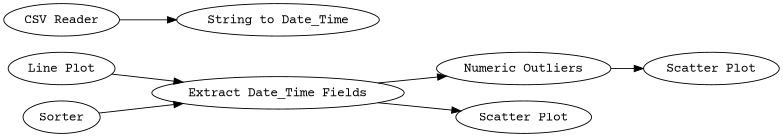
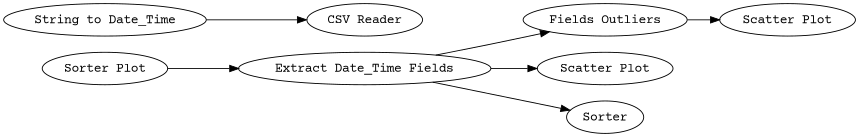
edge "CSV Reader" -> "String to Date_Time": reversed
node "Line Plot": label "Line Plot" -> "Sorter Plot"
node "Numeric Outliers": label "Numeric Outliers" -> "Fields Outliers"
edge "Sorter" -> "Extract Date_Time Fields": reversed
